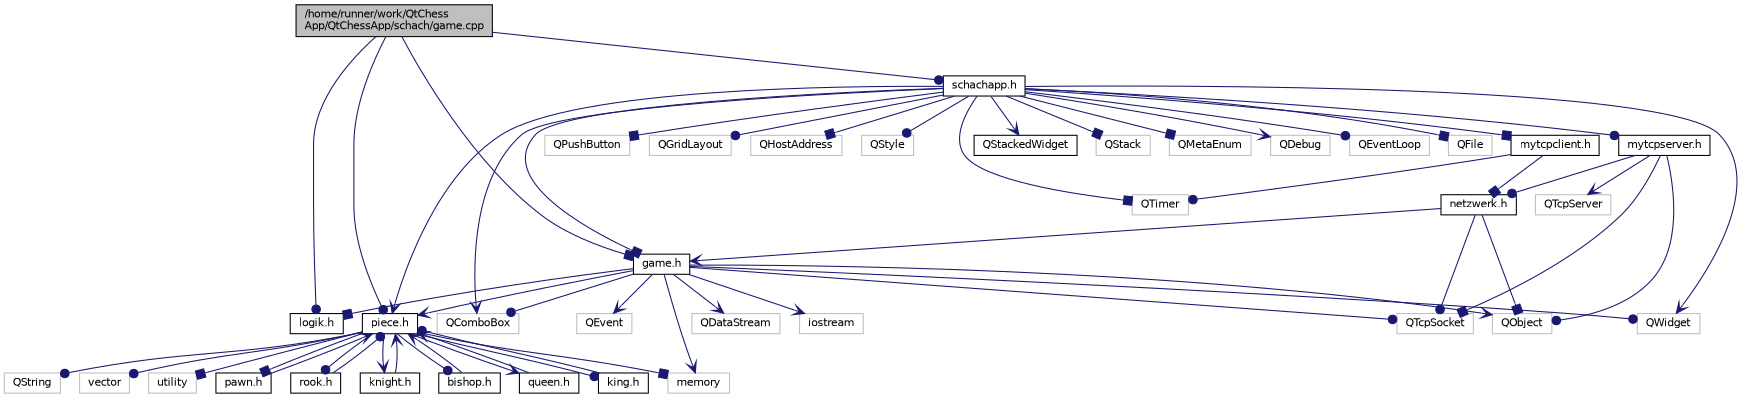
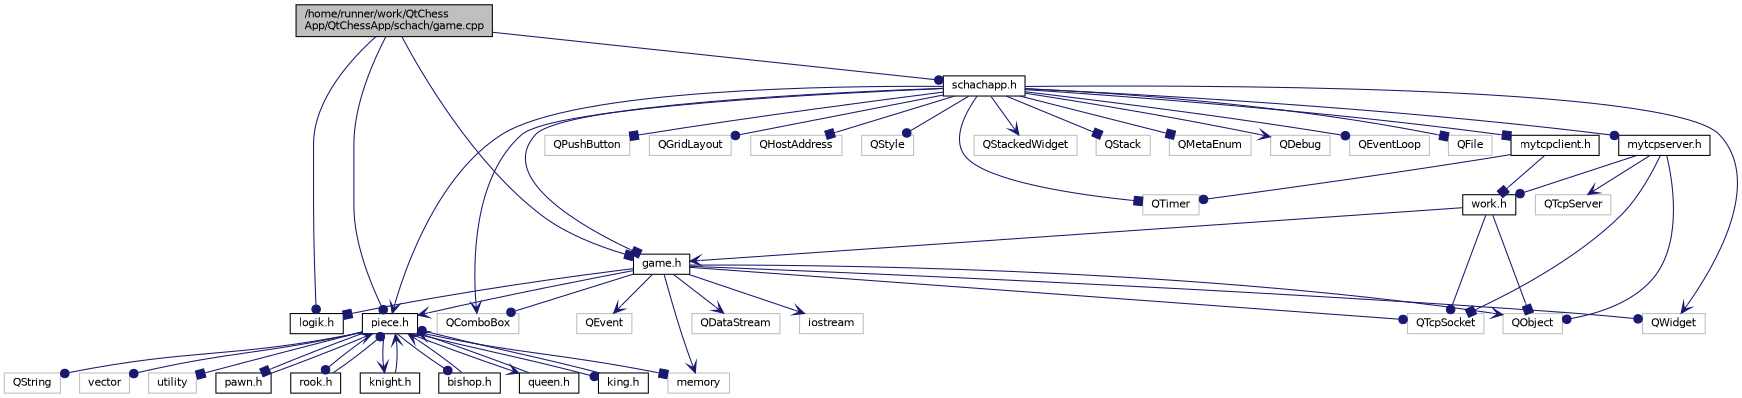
node "QStackedWidget": color black -> grey75
node "netzwerk.h": label "netzwerk.h" -> "work.h"
